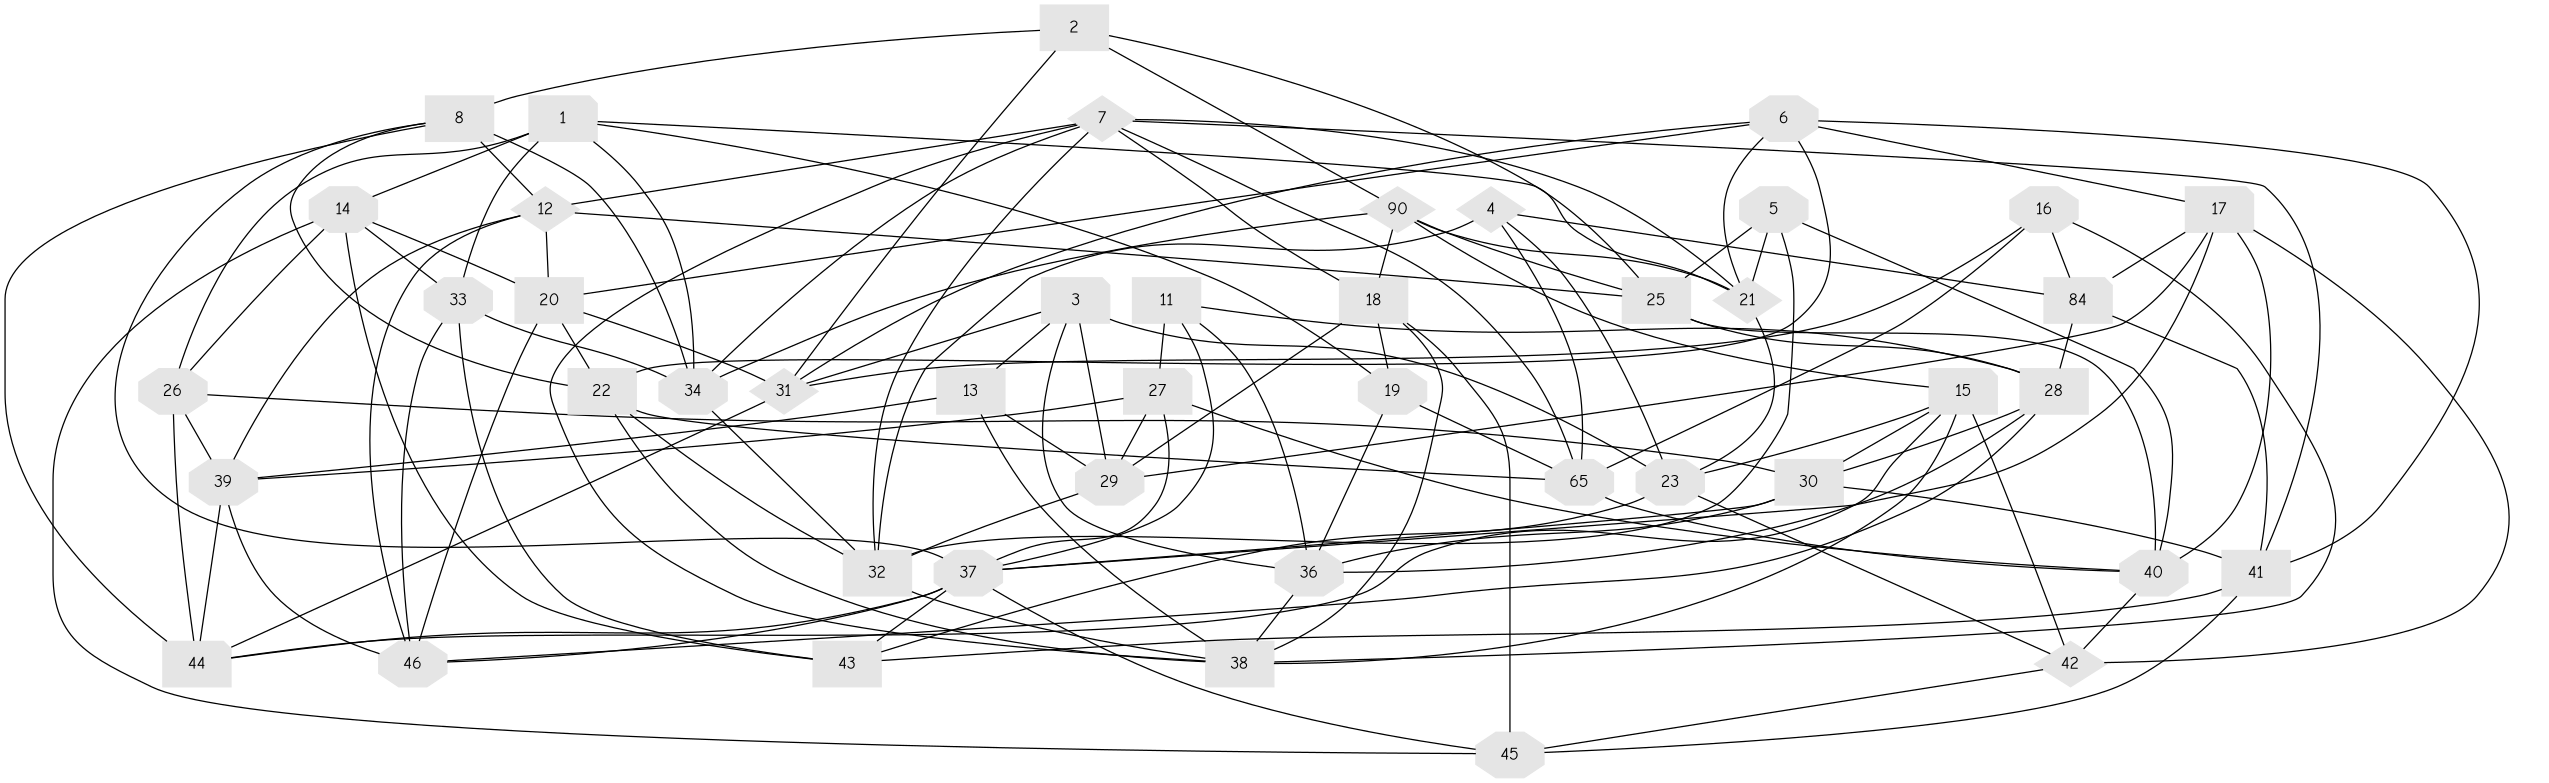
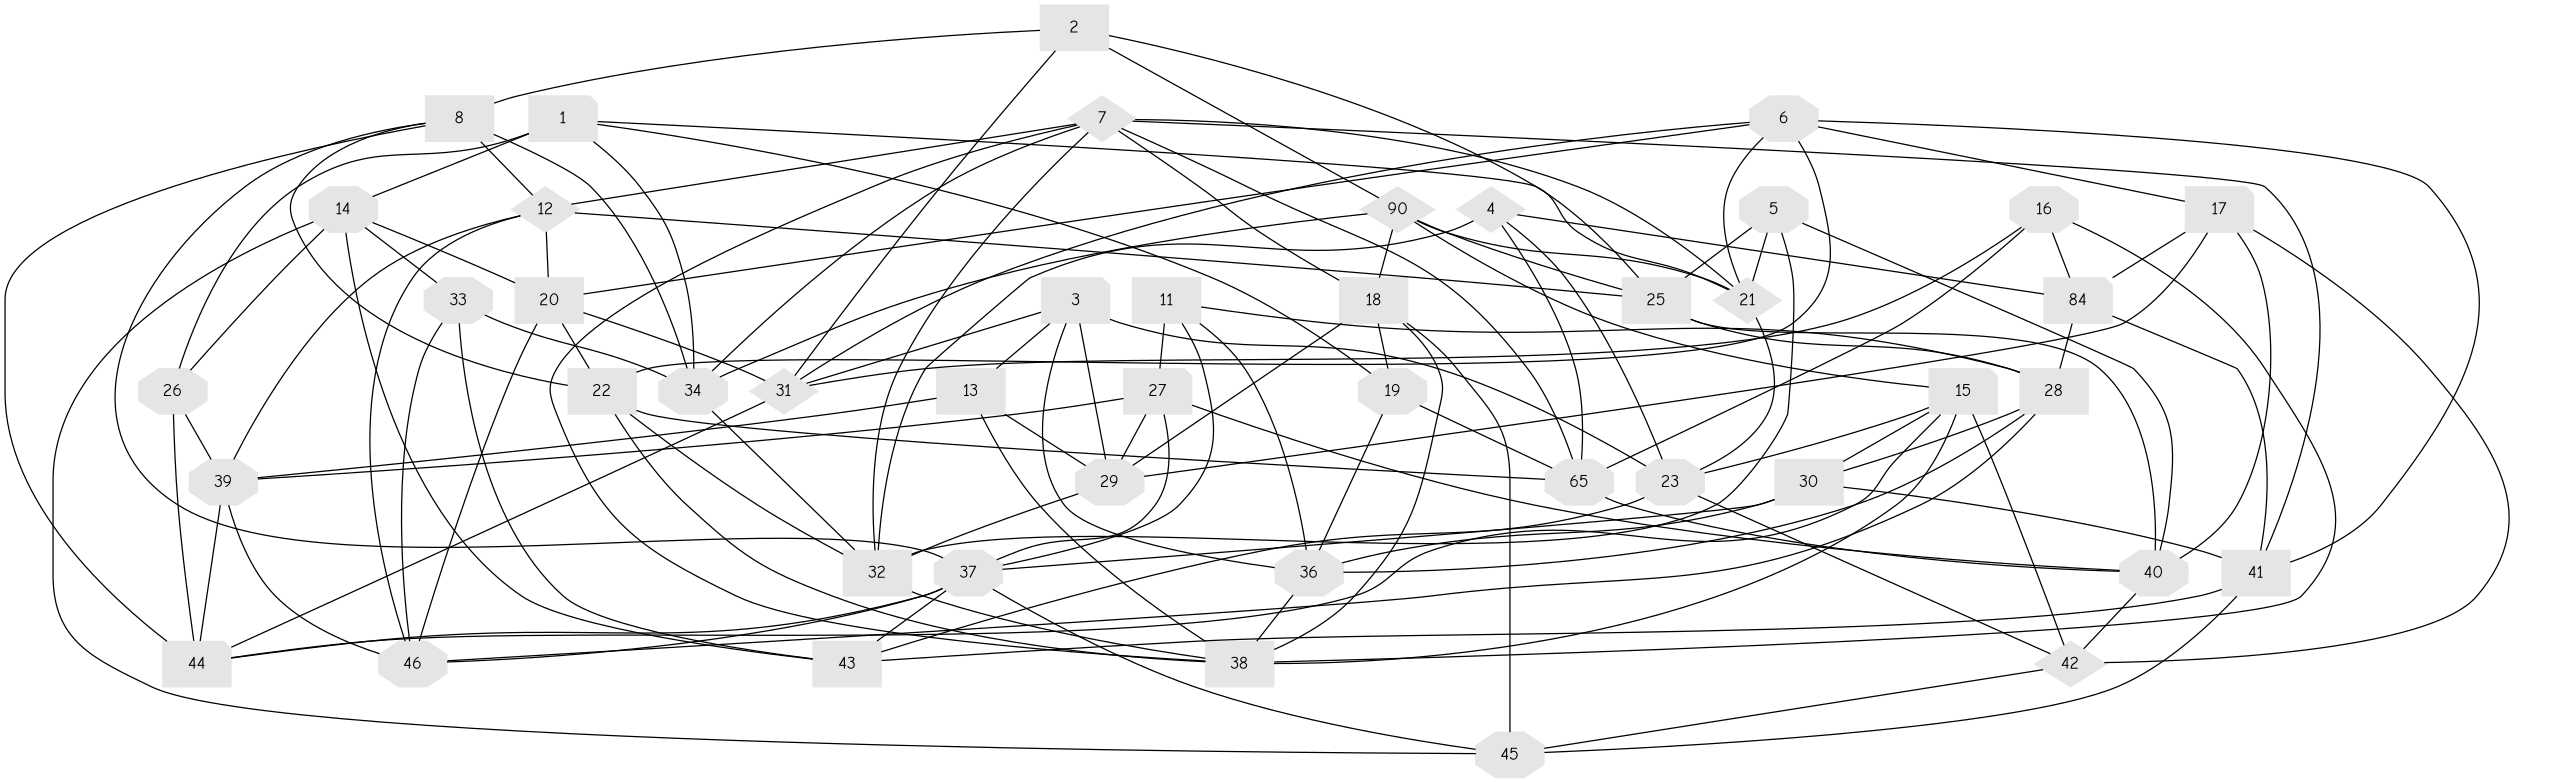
edge "1" -- "33": removed
edge "26" -- "30": removed
edge "17" -- "37": removed
